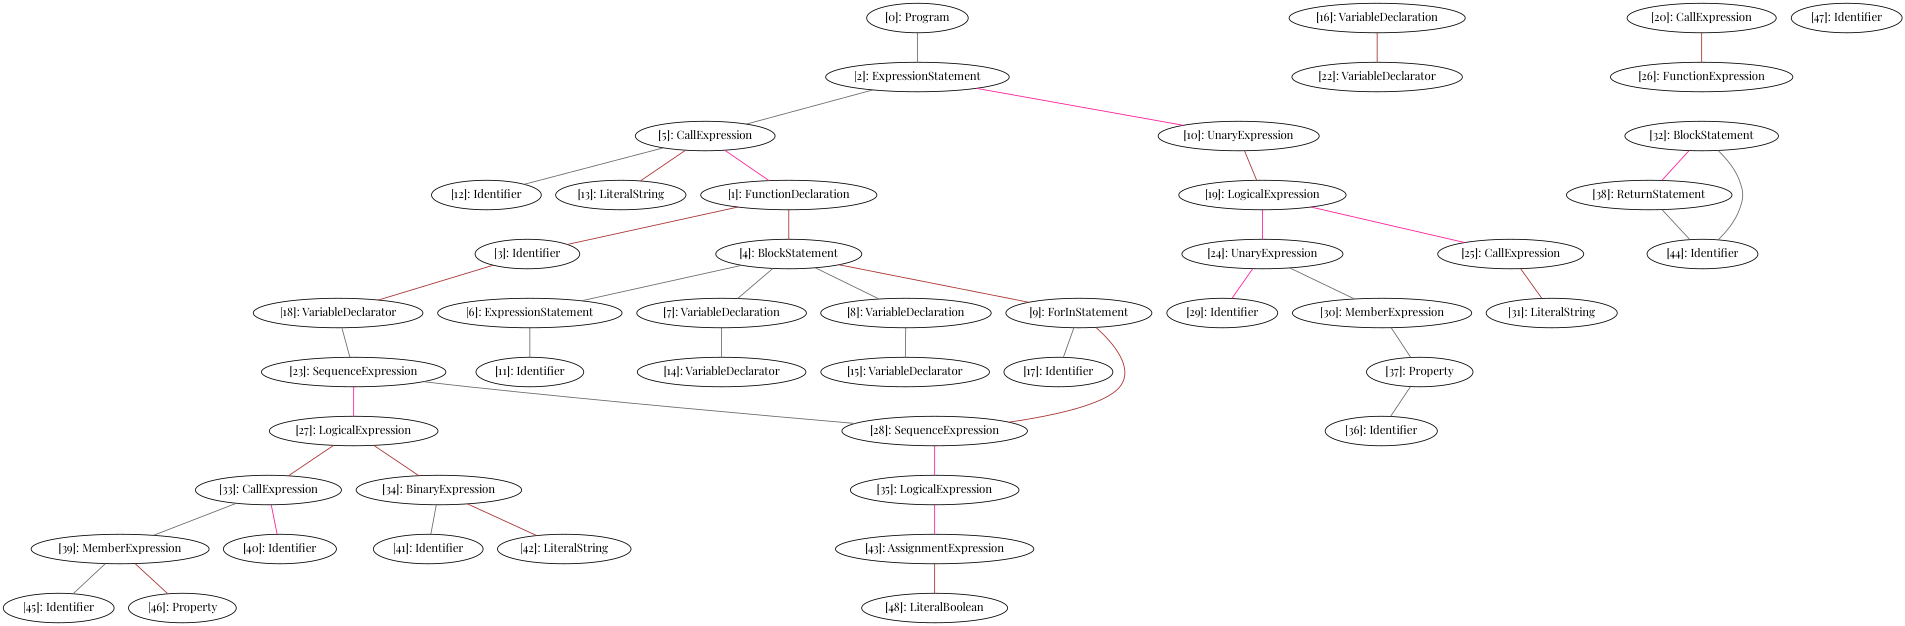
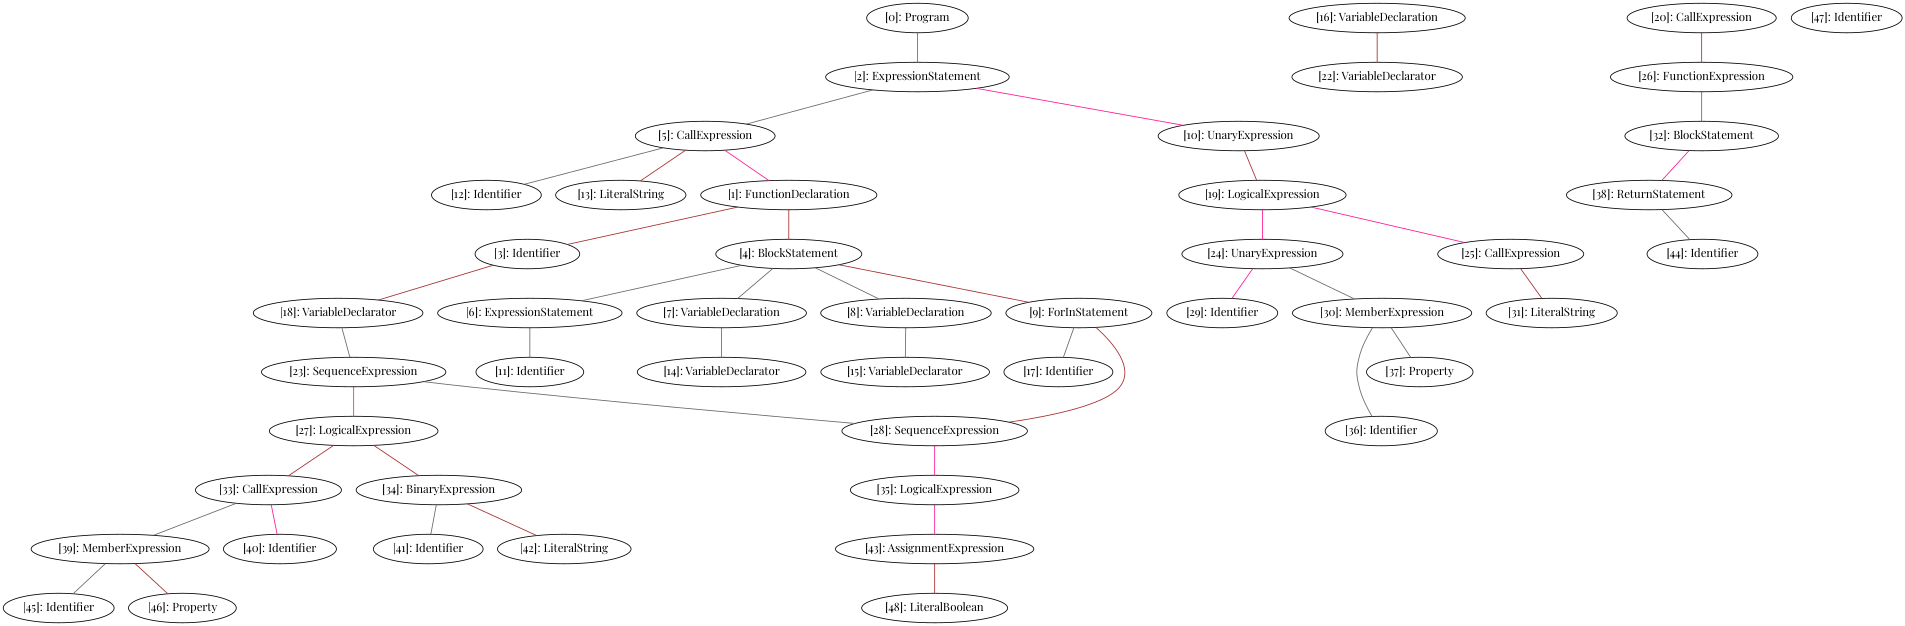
edge "[32]: BlockStatement" -- "[44]: Identifier": now "[32]: BlockStatement" -- "[26]: FunctionExpression"
edge "[37]: Property" -- "[36]: Identifier": now "[30]: MemberExpression" -- "[36]: Identifier"
